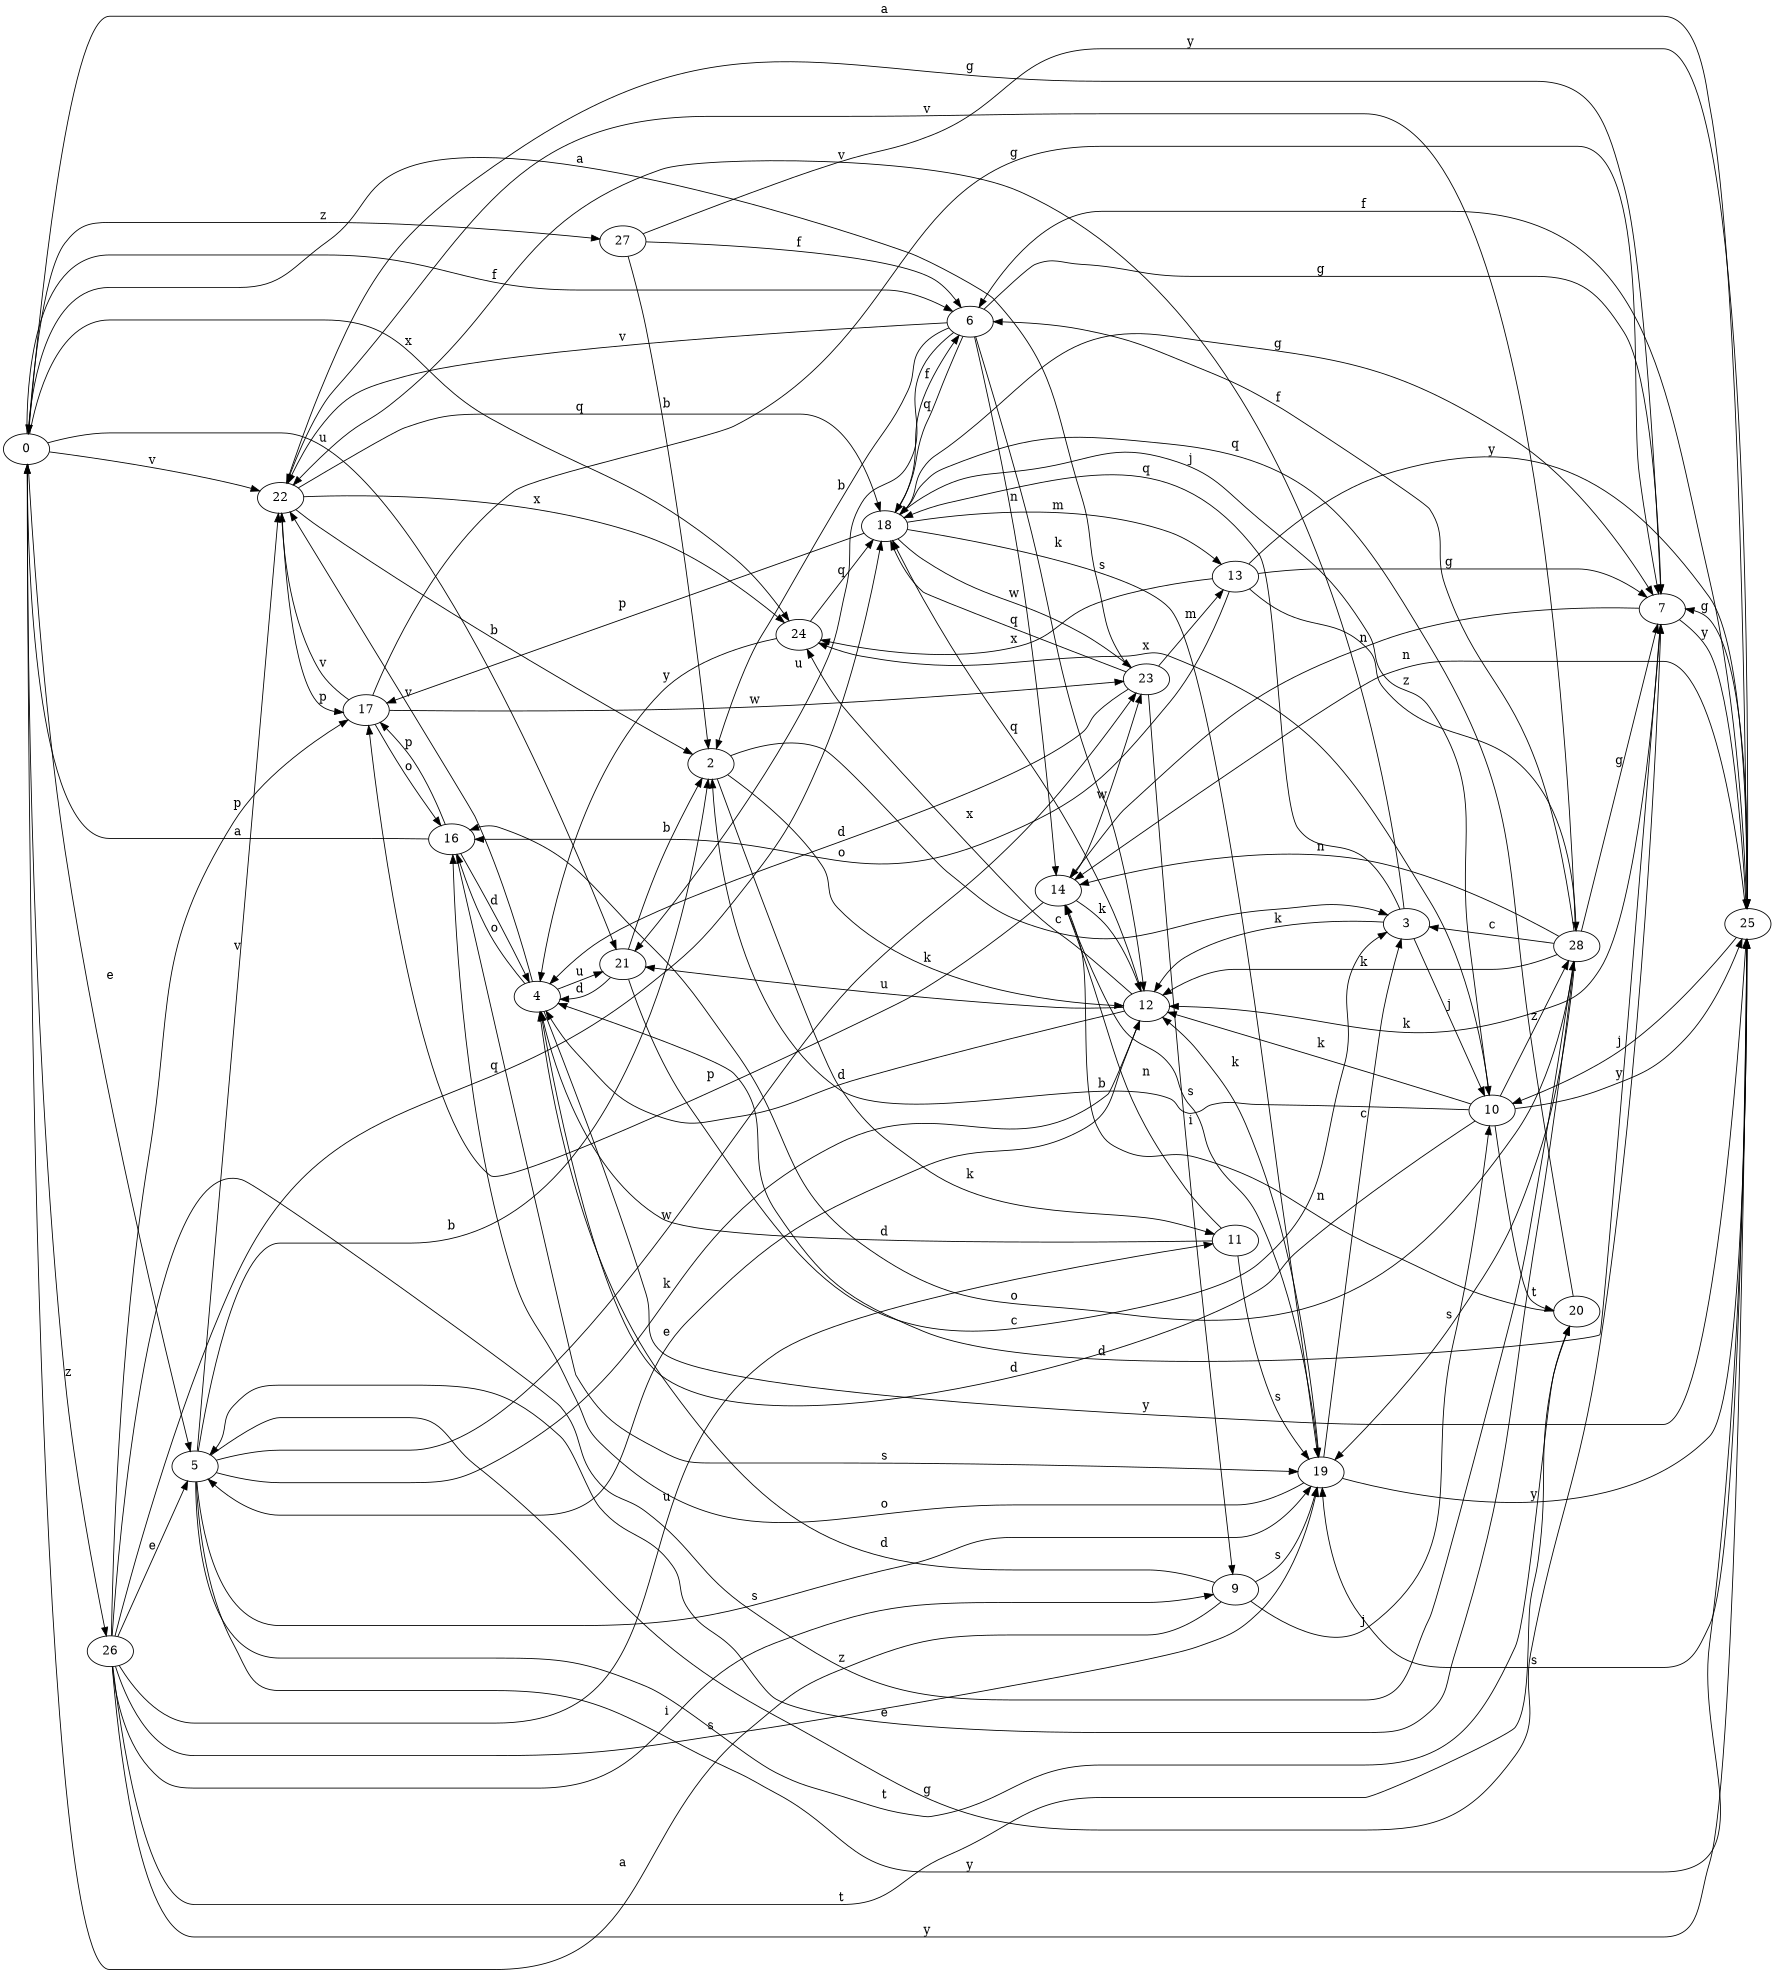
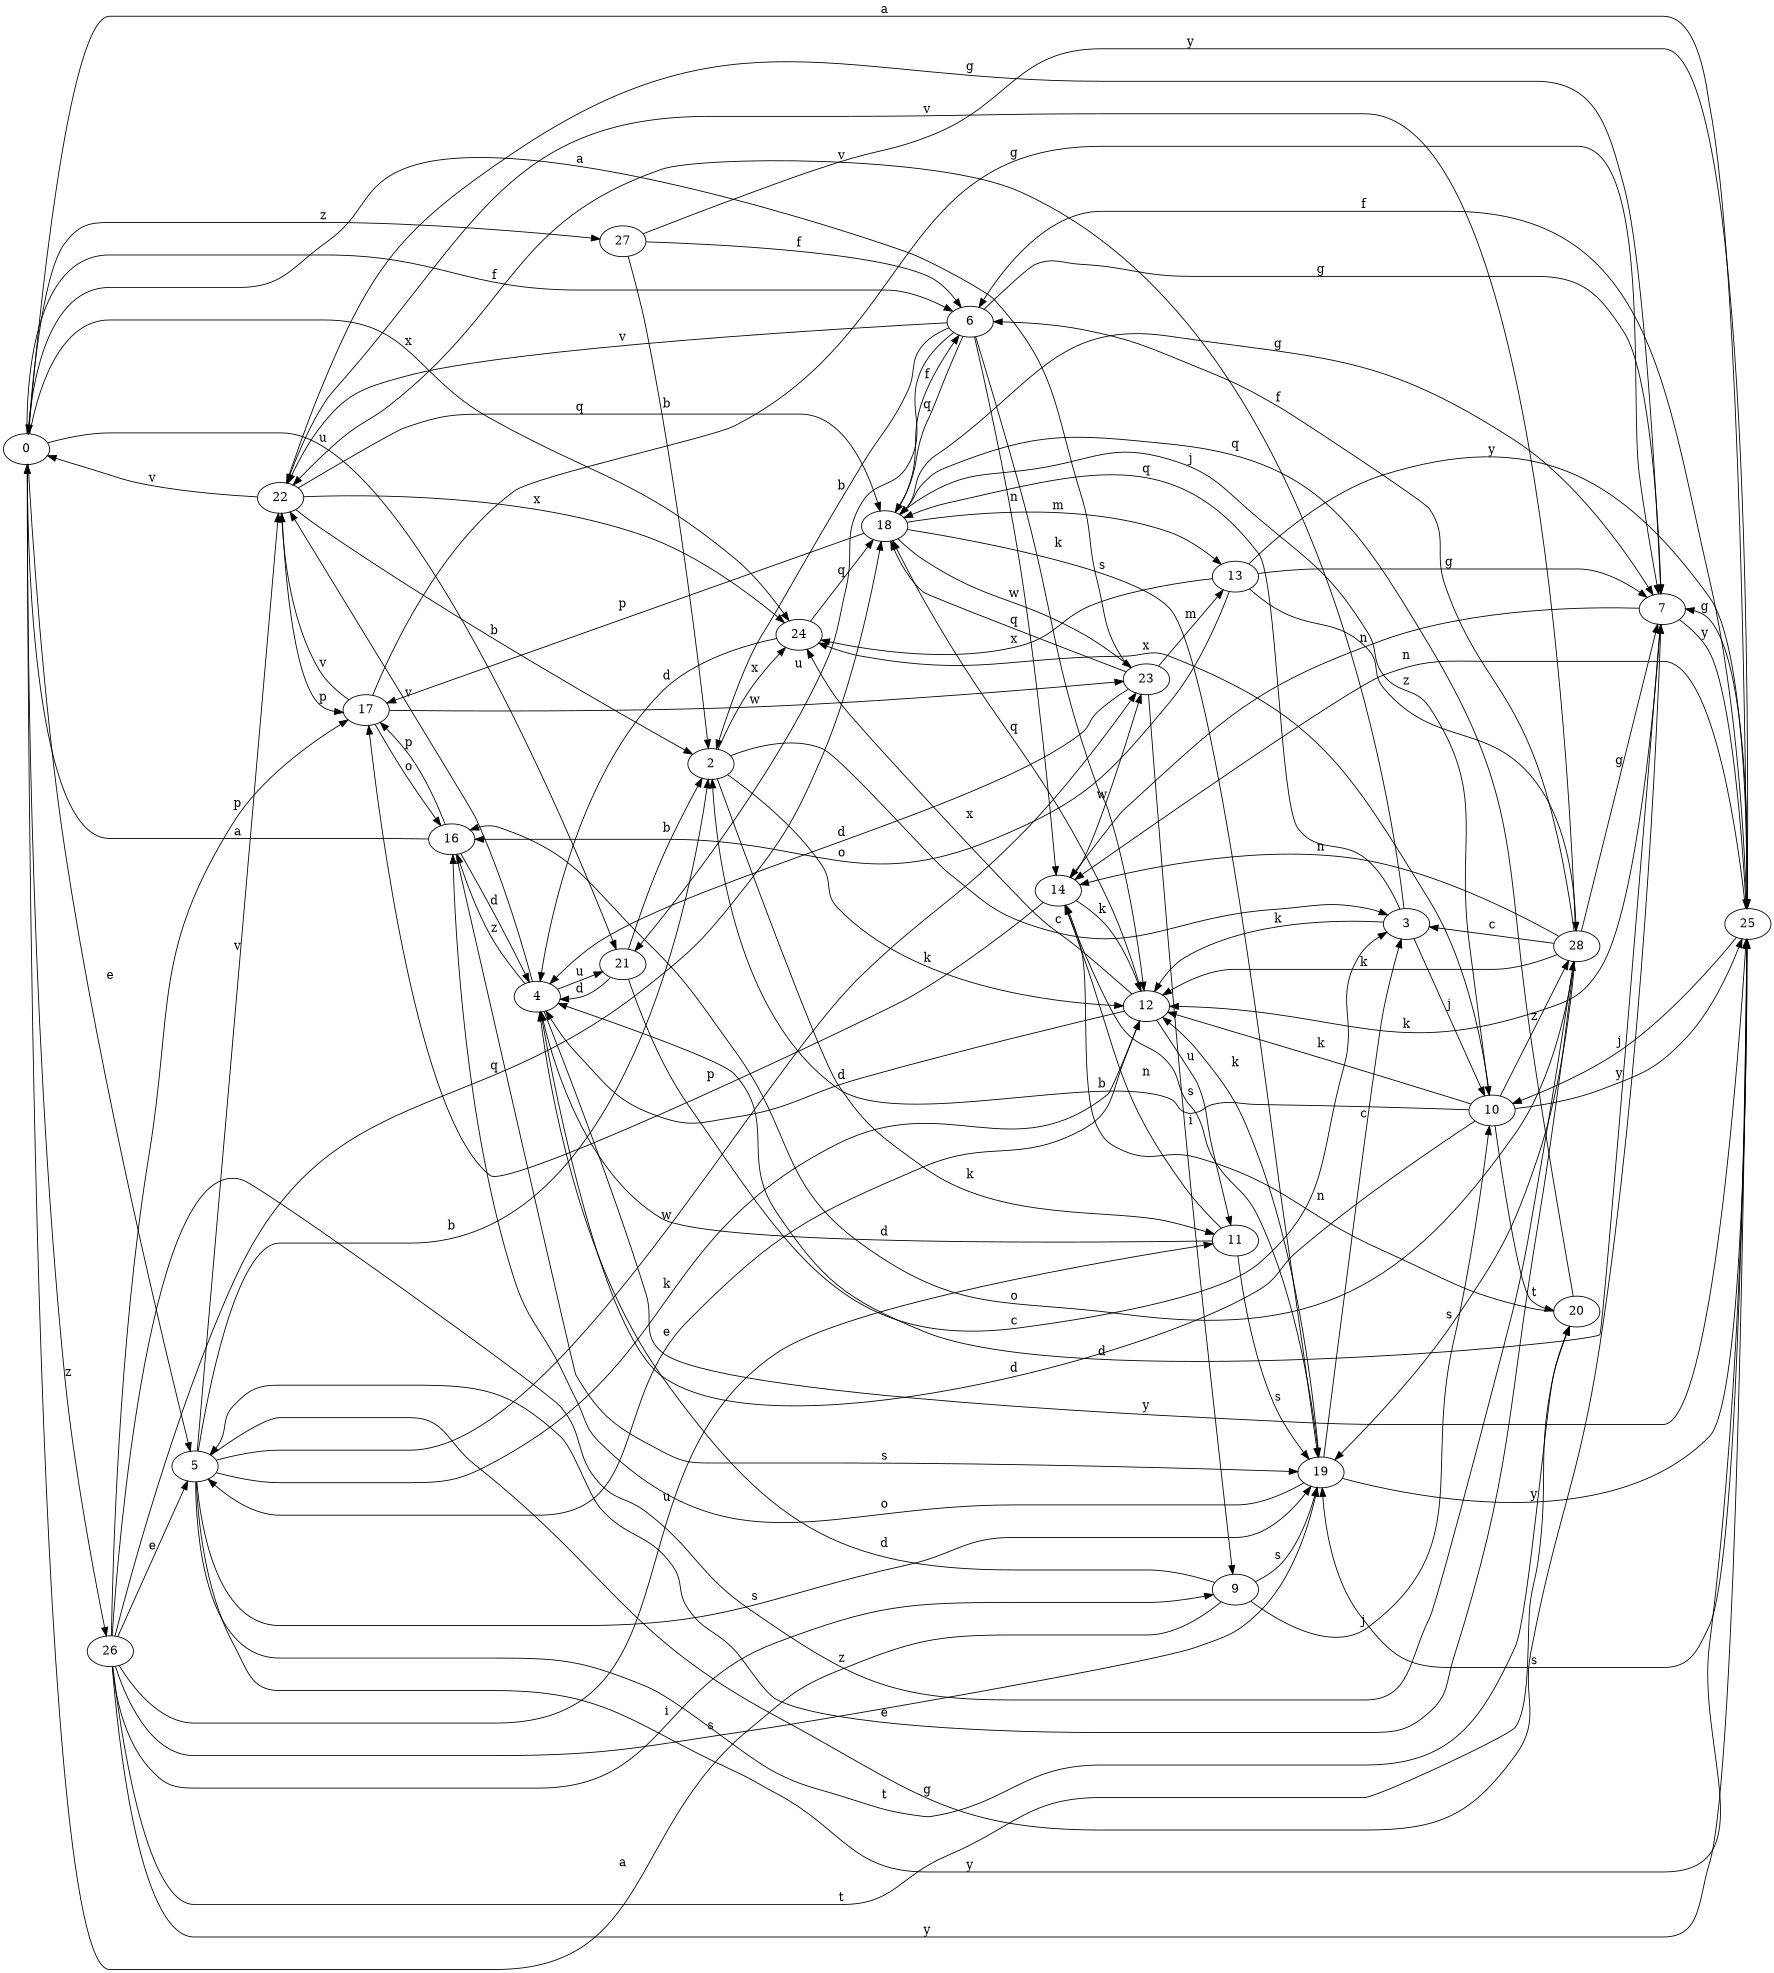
edge "0" -> "22": reversed
edge "24" -> "4": label "y" -> "d"
edge "2" -> "24": added, label "x"
edge "4" -> "16": label "o" -> "z"
edge "12" -> "21": now "12" -> "11"
